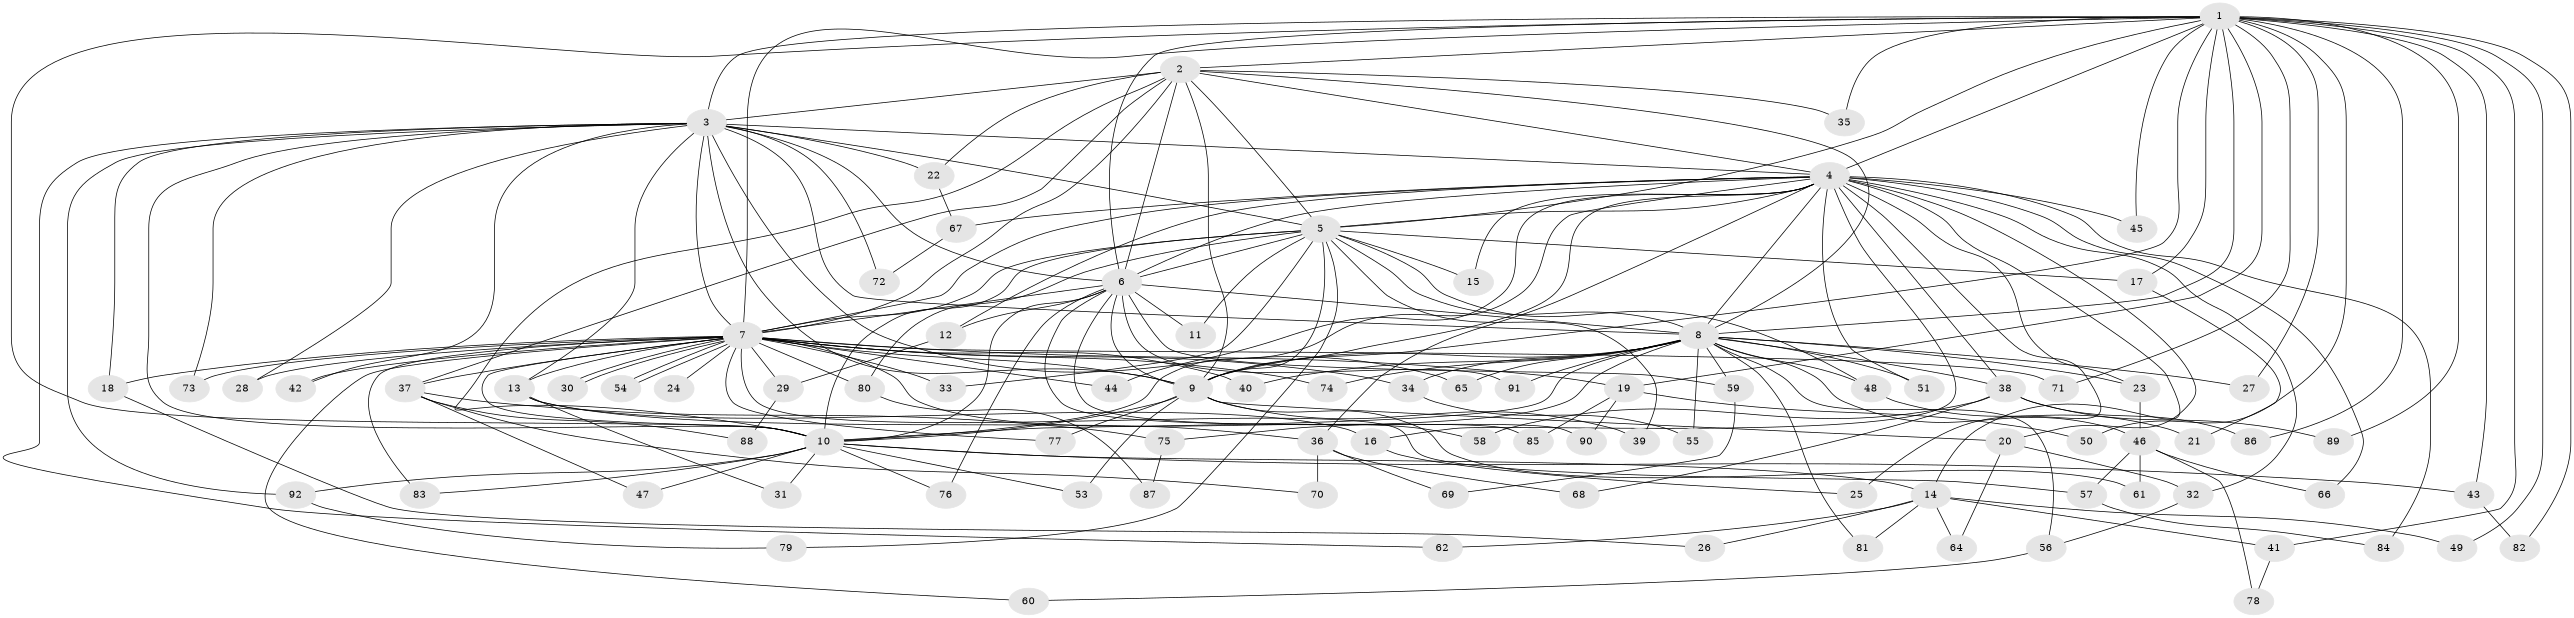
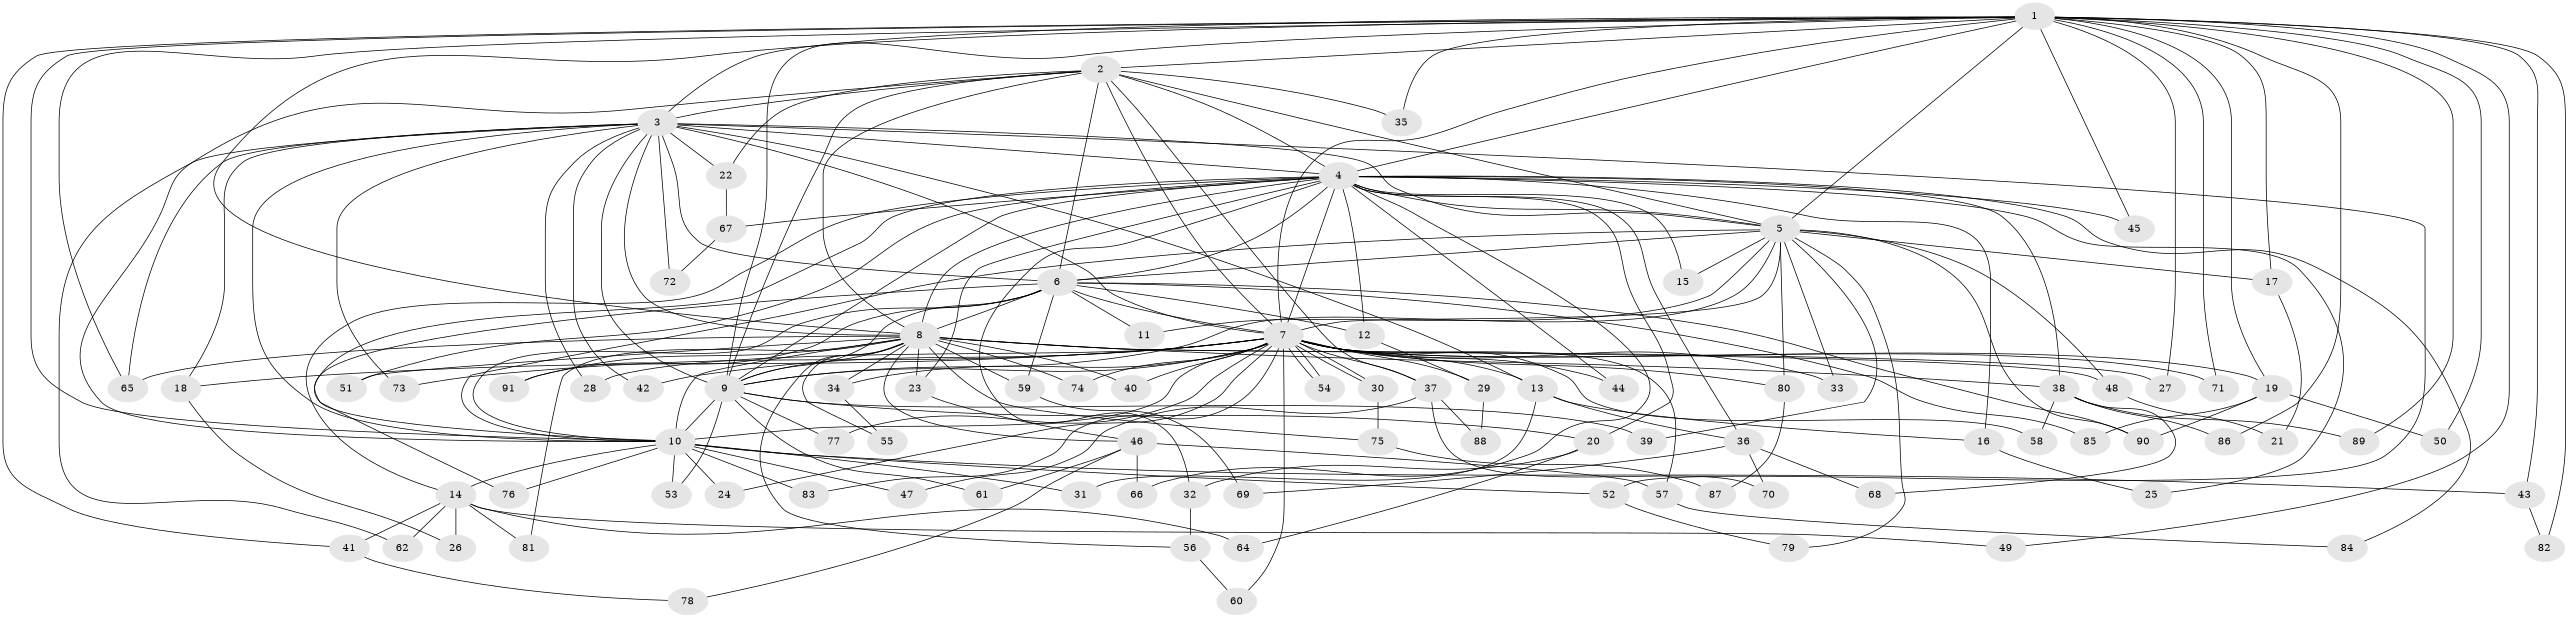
edge "1" -- "6": now "1" -- "65"
edge "5" -- "8": now "5" -- "90"
edge "37" -- "75": now "30" -- "75"
edge "10" -- "24": added
node "92": label "92" -> "52"
